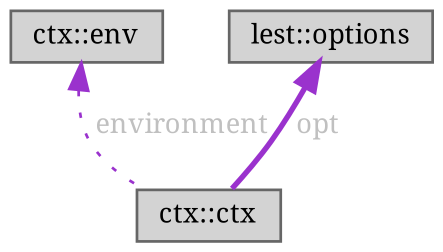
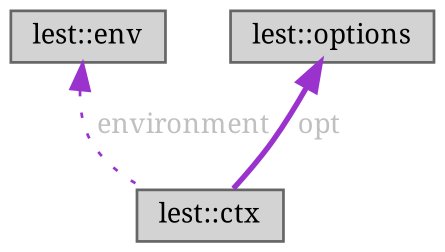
node "ctx::env": label "ctx::env" -> "lest::env"
node "ctx::ctx": label "ctx::ctx" -> "lest::ctx"
